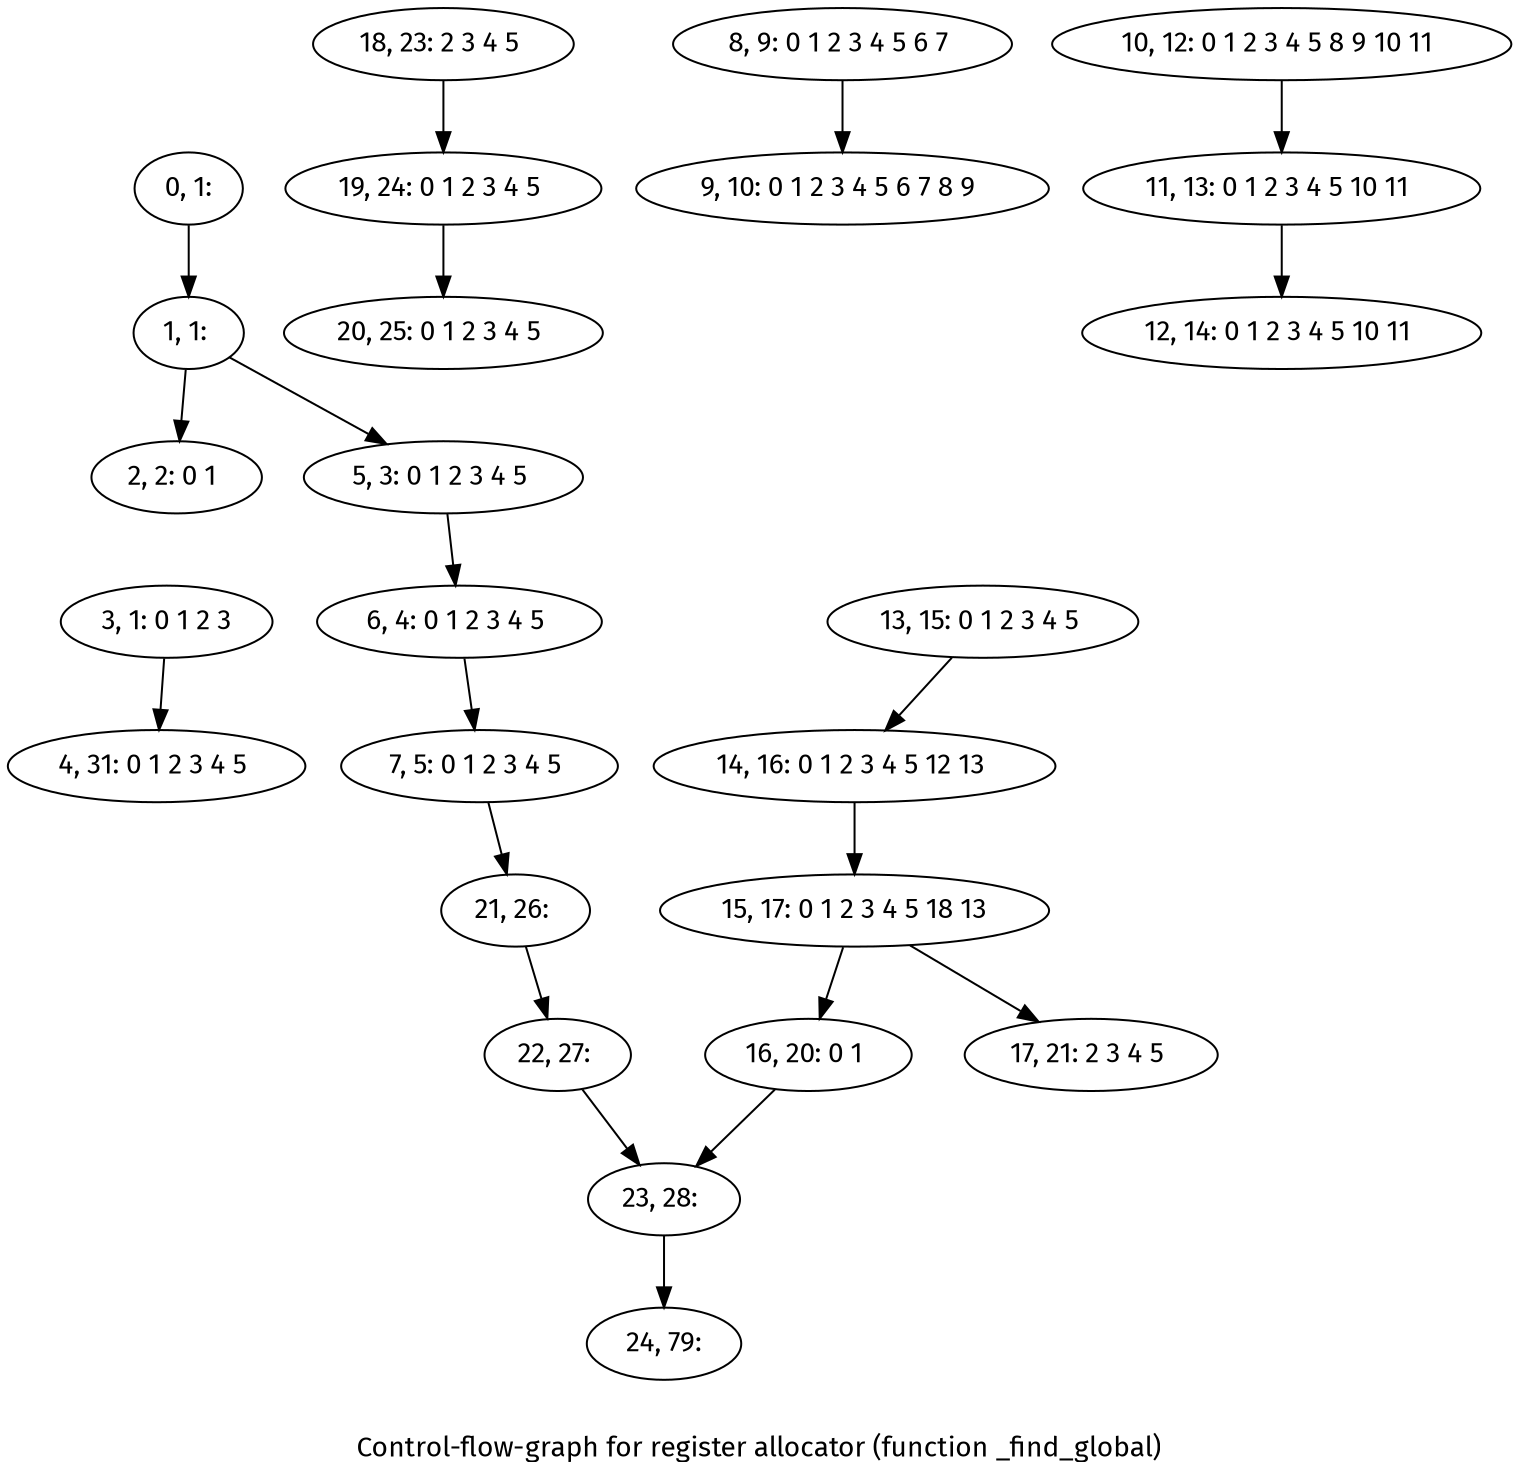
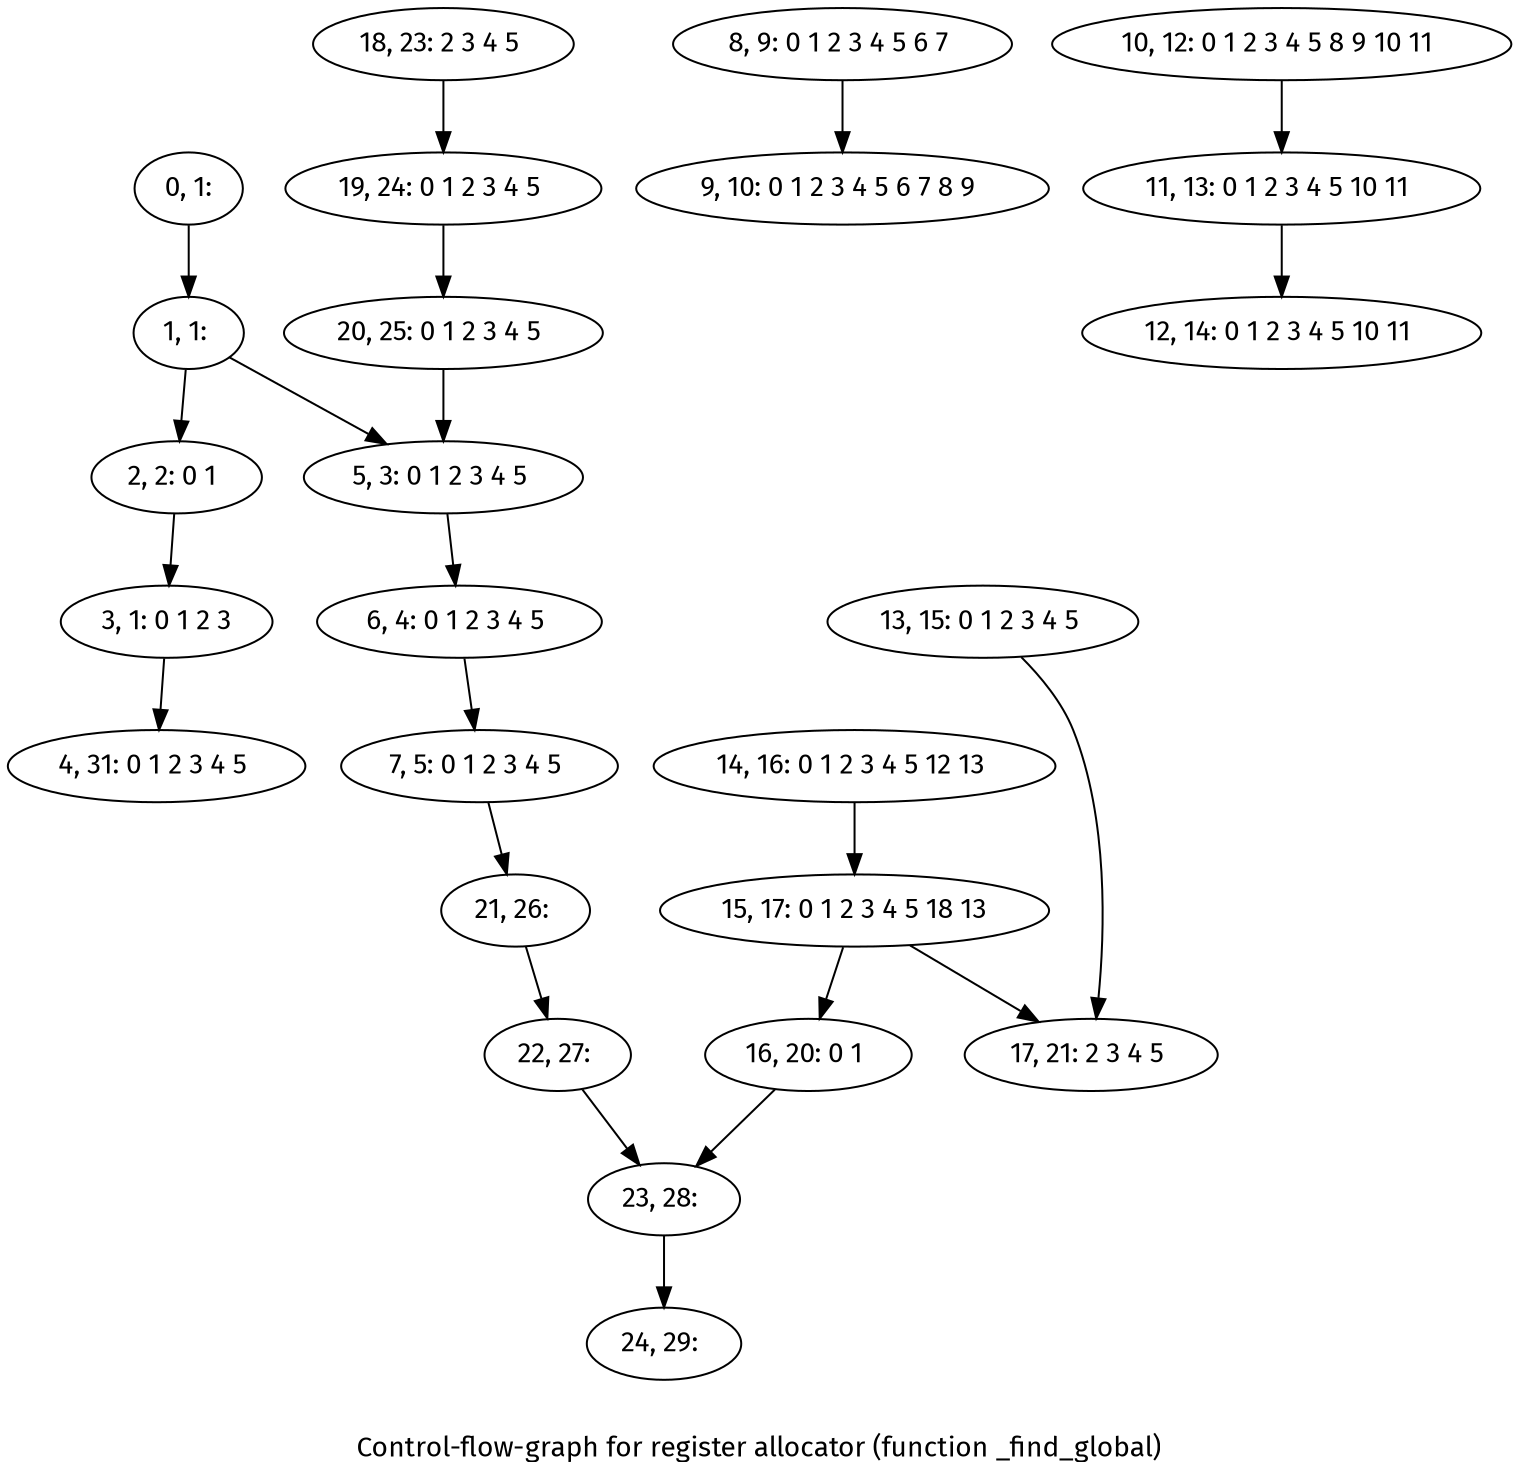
edge "20, 25: 0 1 2 3 4 5" -> "5, 3: 0 1 2 3 4 5": added
edge "2, 2: 0 1" -> "3, 1: 0 1 2 3": added
edge "13, 15: 0 1 2 3 4 5" -> "14, 16: 0 1 2 3 4 5 12 13": now "13, 15: 0 1 2 3 4 5" -> "17, 21: 2 3 4 5"
node "24, 79:": label "24, 79:" -> "24, 29:"
